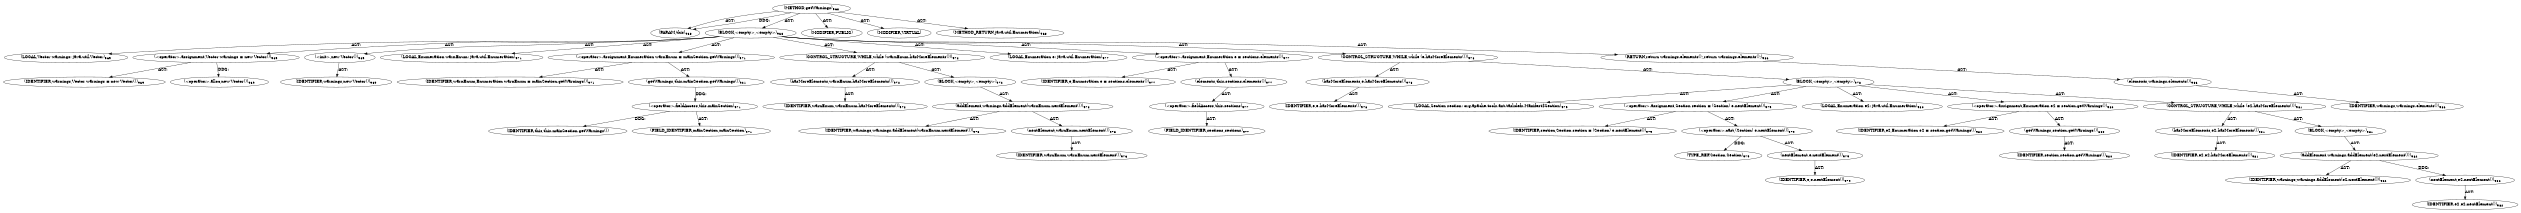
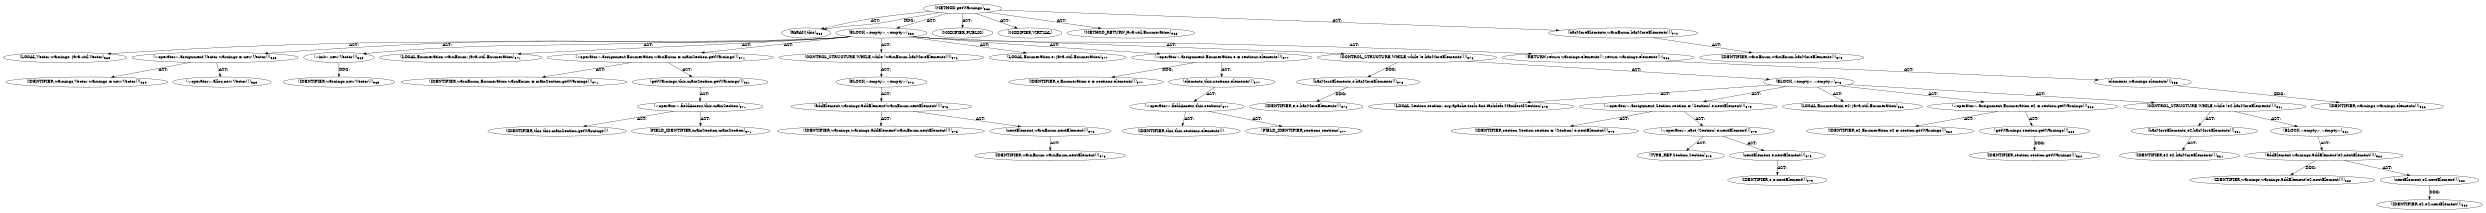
edge "(CONTROL_STRUCTURE,WHILE,while (warnEnum.hasMoreElements()))" -> "(hasMoreElements,warnEnum.hasMoreElements())": now "(METHOD,getWarnings)" -> "(hasMoreElements,warnEnum.hasMoreElements())"
edge "(<operator>.assignment,Vector warnings = new Vector())" -> "(<operator>.alloc,new Vector())": label "DDG: " -> "AST: "
edge "(<init>,new Vector())" -> "(IDENTIFIER,warnings,new Vector())": label "AST: " -> "DDG: "
edge "(<operator>.assignment,Enumeration e = sections.elements())" -> "(IDENTIFIER,e,Enumeration e = sections.elements())": label "AST: " -> "DDG: "
edge "(CONTROL_STRUCTURE,WHILE,while (e.hasMoreElements()))" -> "(hasMoreElements,e.hasMoreElements())": label "AST: " -> "DDG: "
edge "(getWarnings,this.mainSection.getWarnings())" -> "(<operator>.fieldAccess,this.mainSection)": label "DDG: " -> "AST: "
edge "(hasMoreElements,e.hasMoreElements())" -> "(IDENTIFIER,e,e.hasMoreElements())": label "AST: " -> "DDG: "
edge "(elements,warnings.elements())" -> "(IDENTIFIER,warnings,warnings.elements())": label "AST: " -> "DDG: "
node "(IDENTIFIER,warnEnum,warnEnum.hasMoreElements())": text "972" -> "979"
edge "(<operator>.fieldAccess,this.mainSection)" -> "(IDENTIFIER,this,this.mainSection.getWarnings())": label "DDG: " -> "AST: "
node "(IDENTIFIER,this,this.sections.elements())": added
edge "(<operator>.cast,(Section) e.nextElement())" -> "(TYPE_REF,Section,Section)": label "DDG: " -> "AST: "
edge "(getWarnings,section.getWarnings())" -> "(IDENTIFIER,section,section.getWarnings())": label "AST: " -> "DDG: "
edge "(addElement,warnings.addElement(e2.nextElement()))" -> "(IDENTIFIER,warnings,warnings.addElement(e2.nextElement()))": label "AST: " -> "DDG: "
edge "(addElement,warnings.addElement(e2.nextElement()))" -> "(nextElement,e2.nextElement())": label "DDG: " -> "AST: "
edge "(nextElement,e2.nextElement())" -> "(IDENTIFIER,e2,e2.nextElement())": label "AST: " -> "DDG: "
